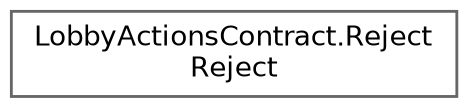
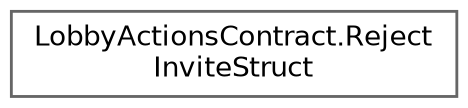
node "LobbyActionsContract.Reject Reject": label "LobbyActionsContract.Reject Reject" -> "LobbyActionsContract.Reject InviteStruct"
